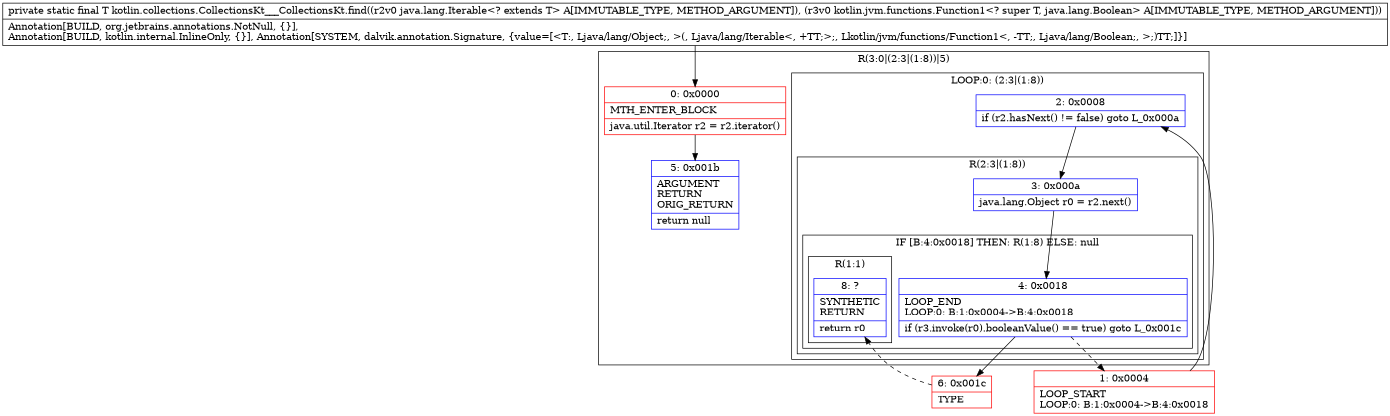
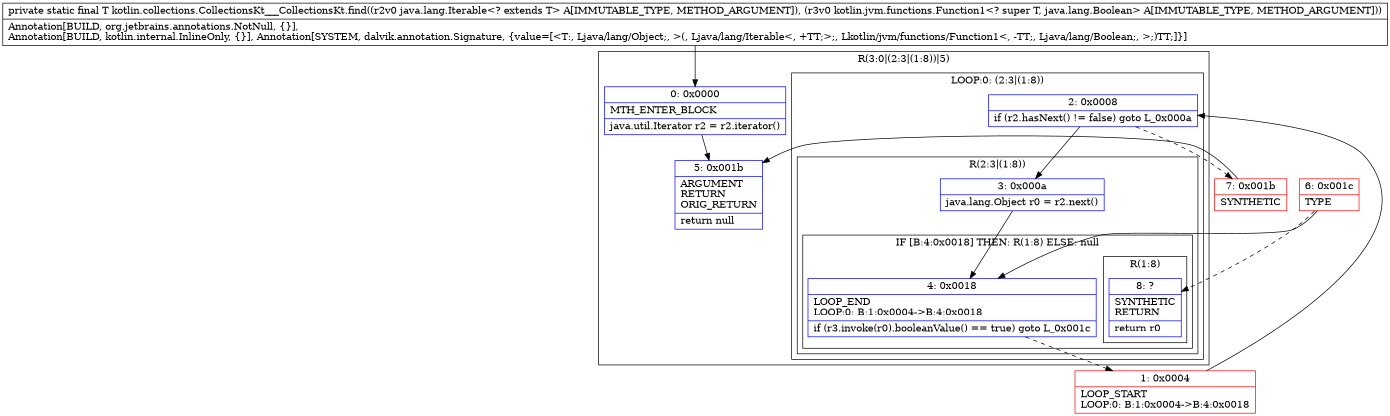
node "0: 0x0000": color red -> blue
node "7: 0x001b": added
cluster "R(1:1)": label "R(1:1)" -> "R(1:8)"
edge "4: 0x0018" -> "6: 0x001c": reversed
